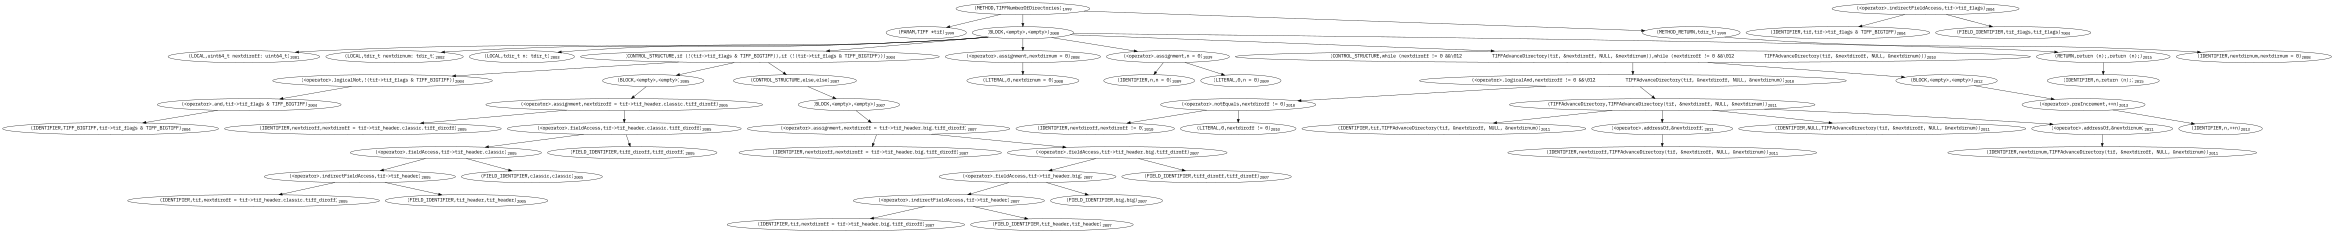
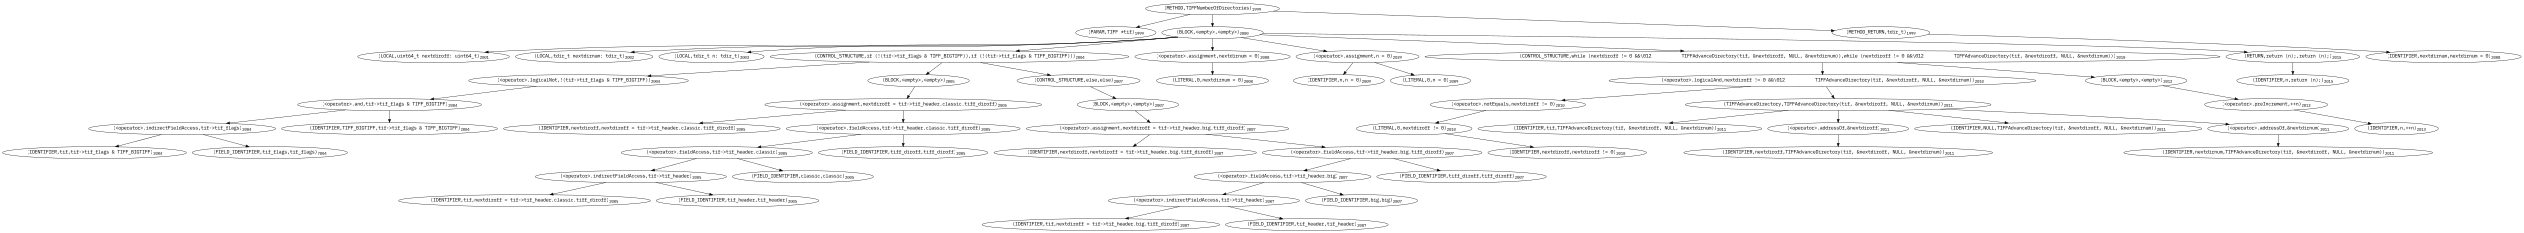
edge "(<operator>.and,tif->tif_flags & TIFF_BIGTIFF)" -> "(<operator>.indirectFieldAccess,tif->tif_flags)": added
edge "(<operator>.notEquals,nextdiroff != 0)" -> "(IDENTIFIER,nextdiroff,nextdiroff != 0)": now "(LITERAL,0,nextdiroff != 0)" -> "(IDENTIFIER,nextdiroff,nextdiroff != 0)"
